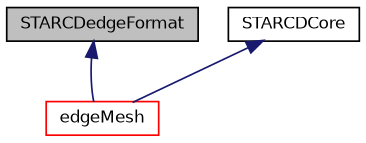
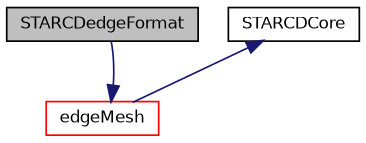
edge "edgeMesh" -> "STARCDedgeFormat": reversed
